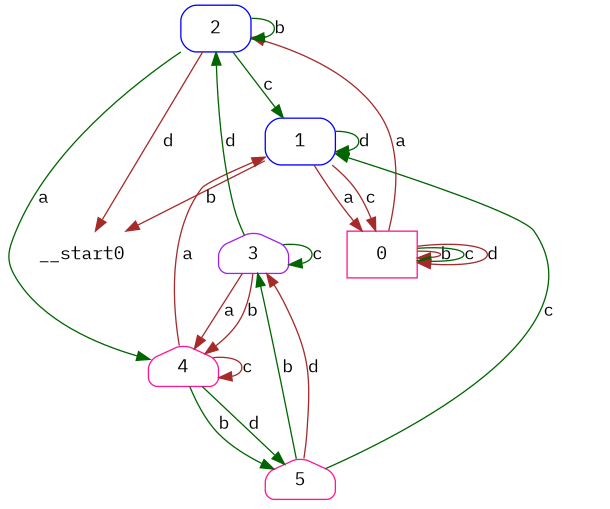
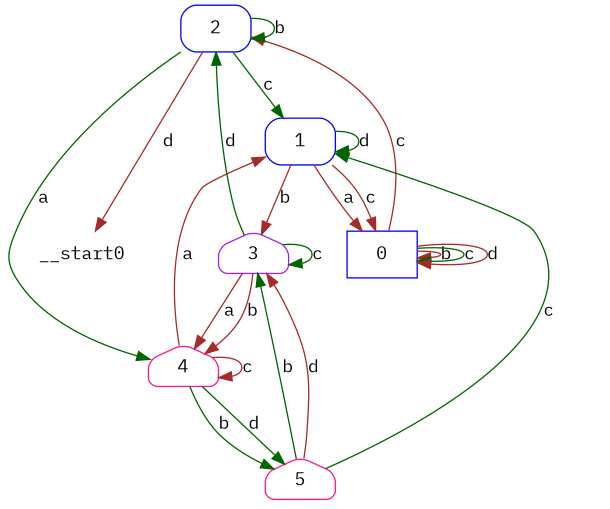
edge "0" -> "2": label "a" -> "c"
edge "1" -> "__start0": now "1" -> "3"
node "0": color deeppink -> blue
